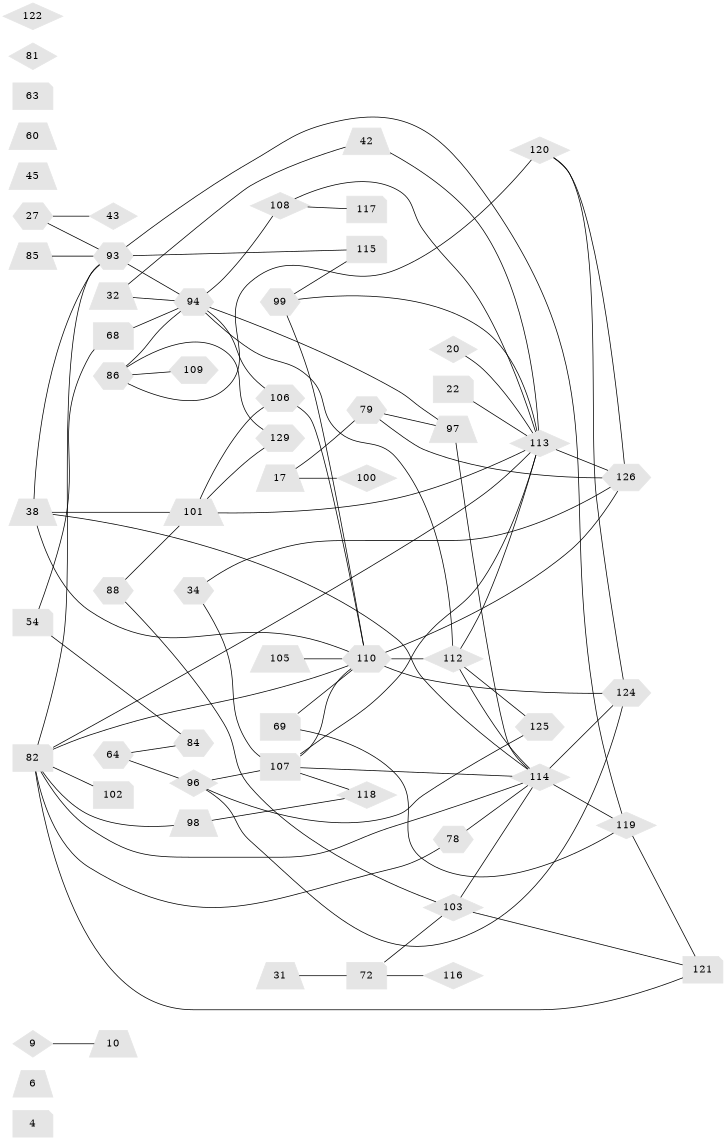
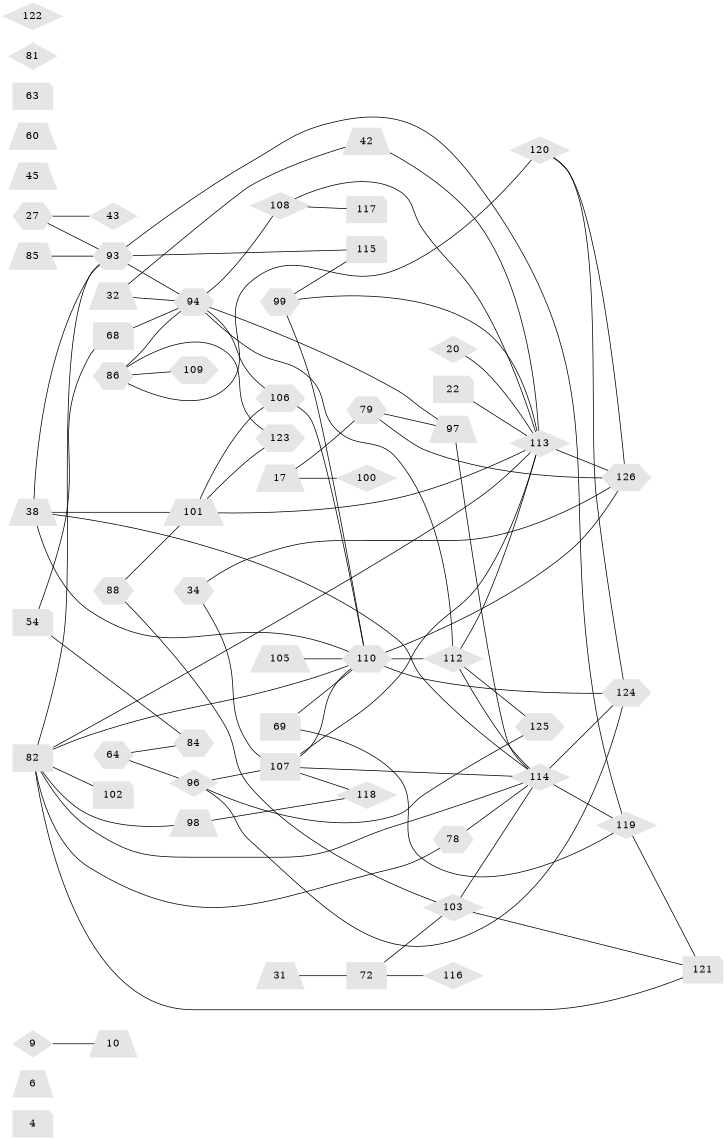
node "129": label "129" -> "123"
